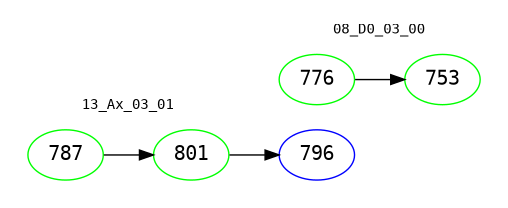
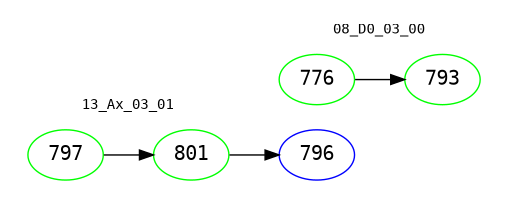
node "753": label "753" -> "793"
node "787": label "787" -> "797"
